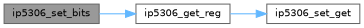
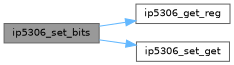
edge "ip5306_get_reg" -> "ip5306_set_get": now "ip5306_set_bits" -> "ip5306_set_get"
